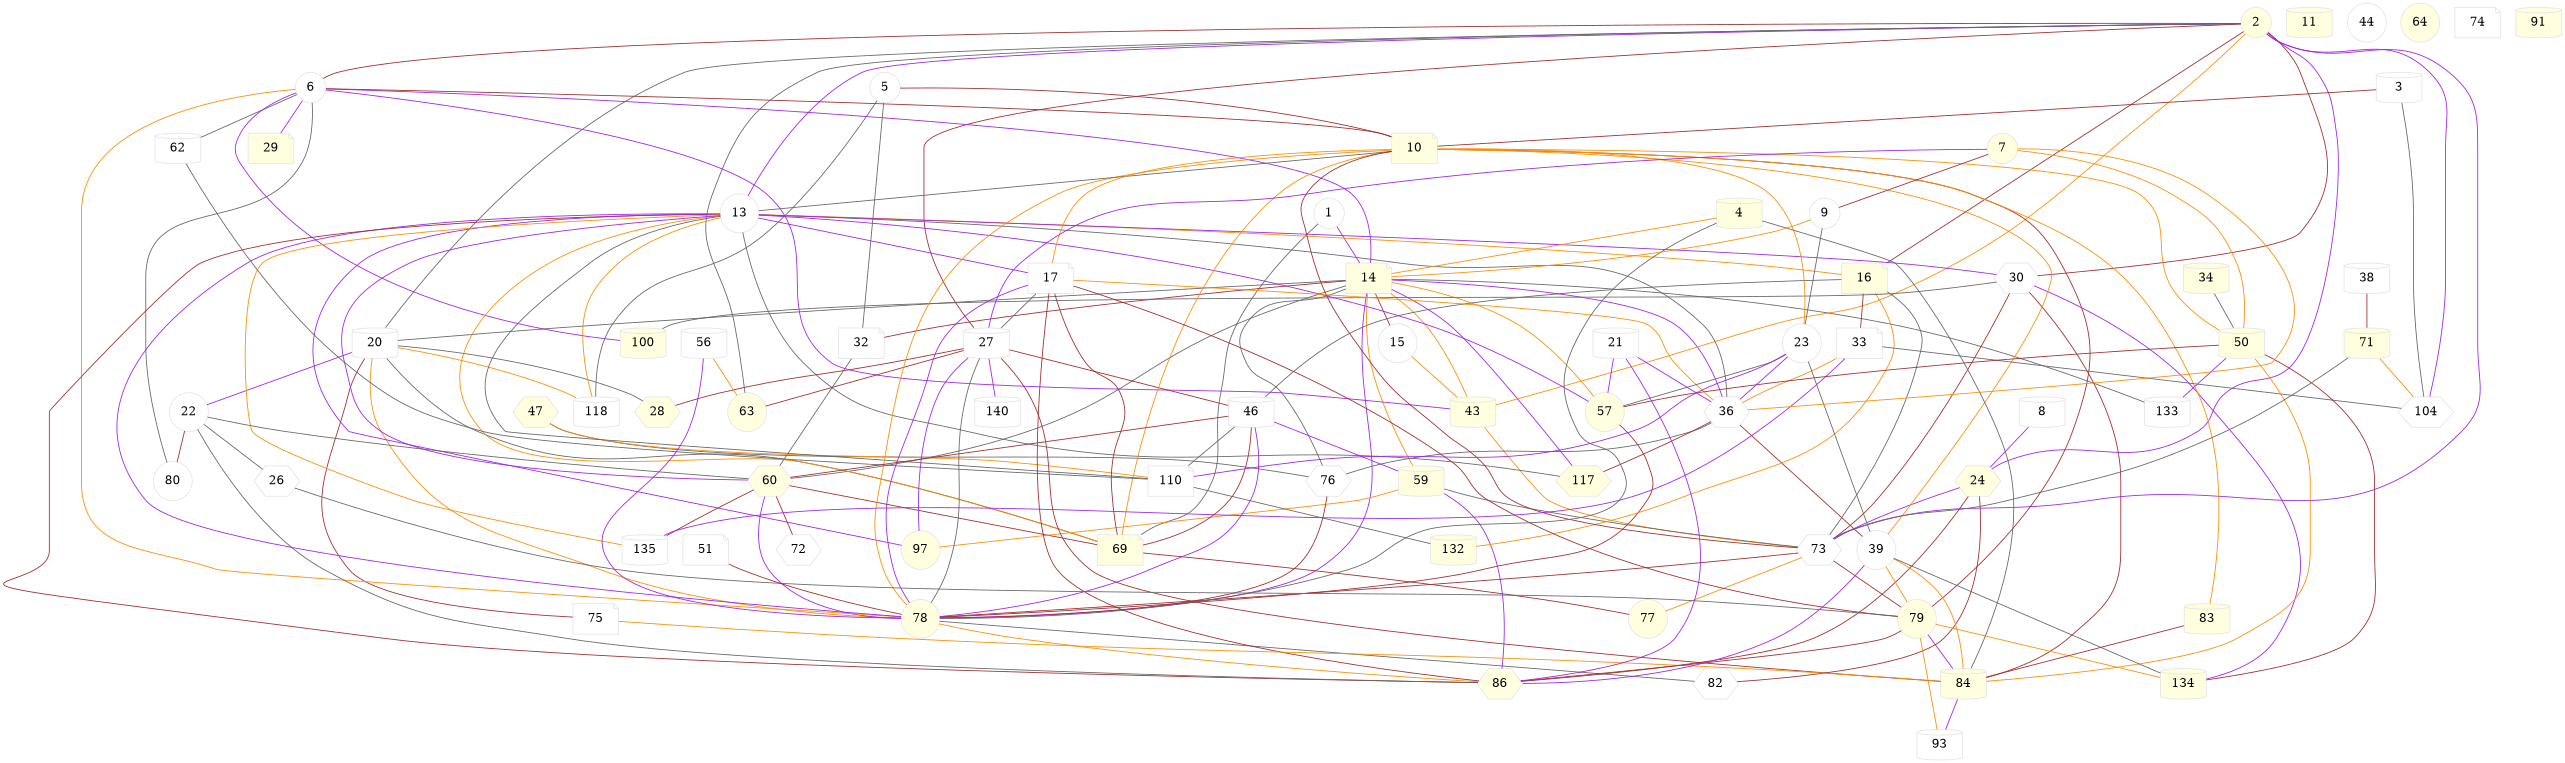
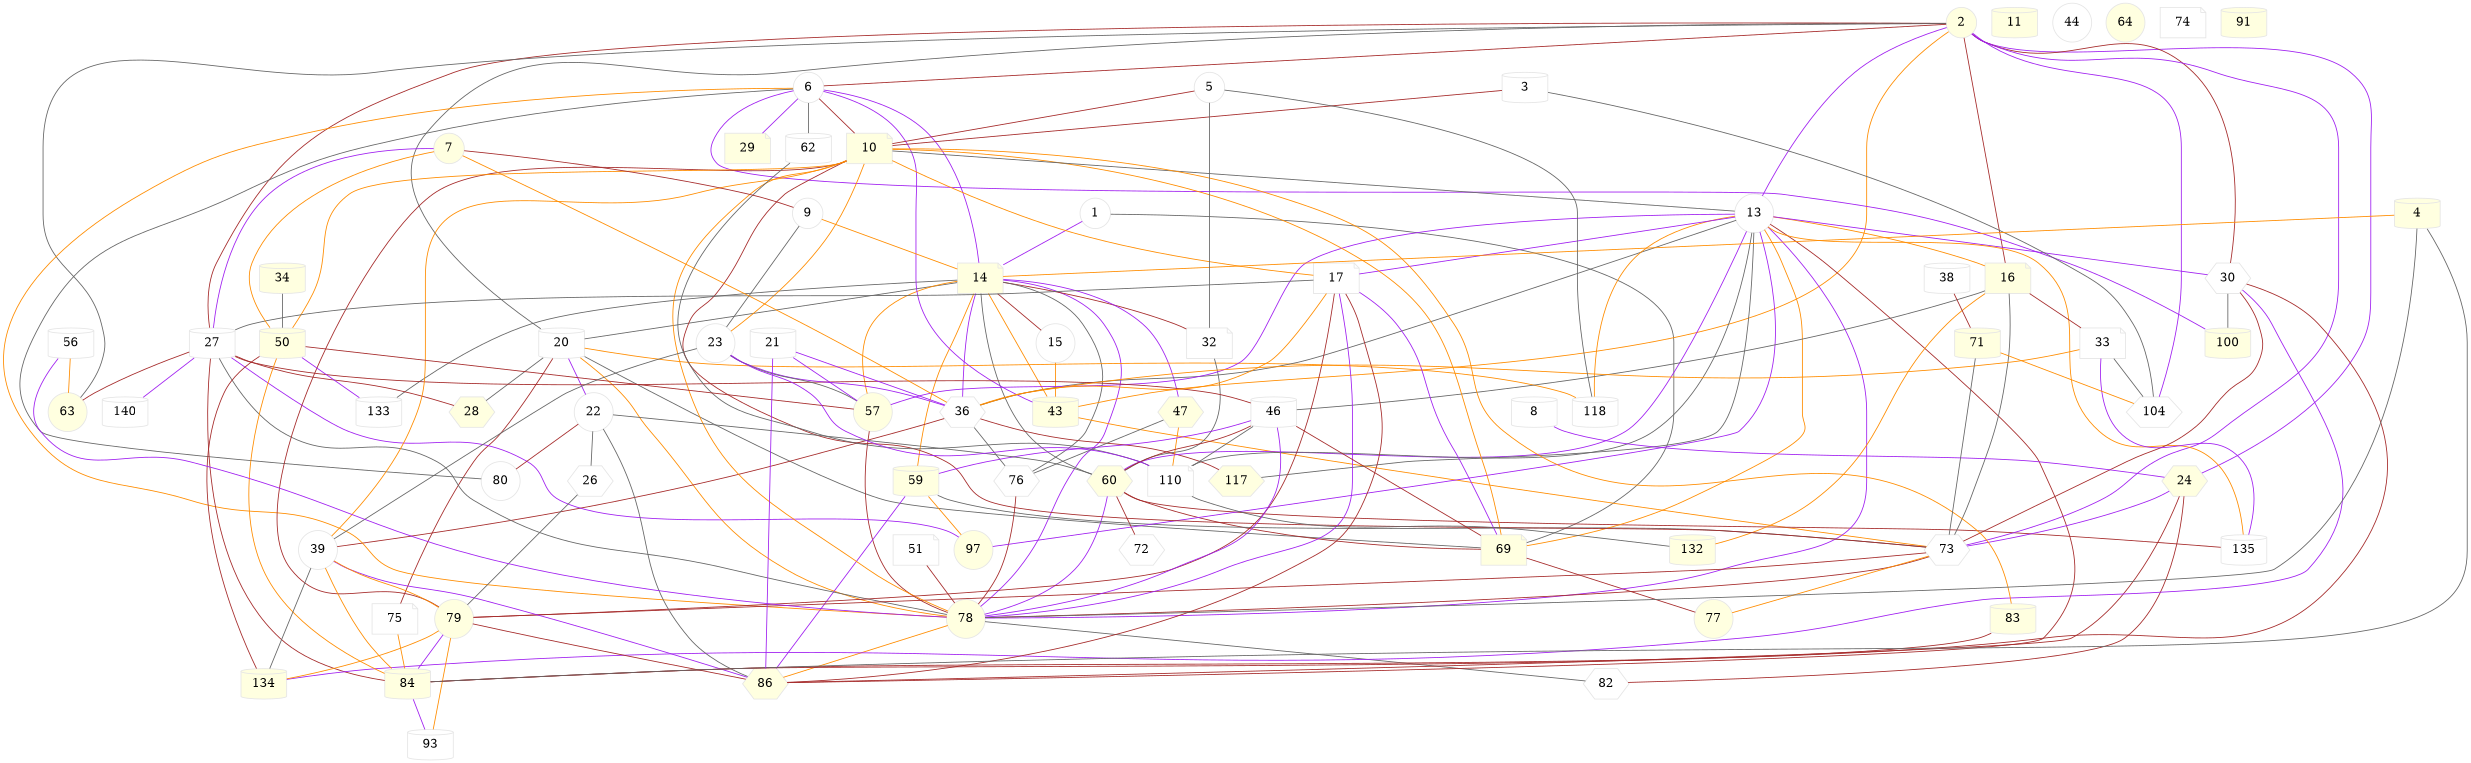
edge "14" -- "117": now "14" -- "47"
edge "17" -- "69": color brown -> purple
